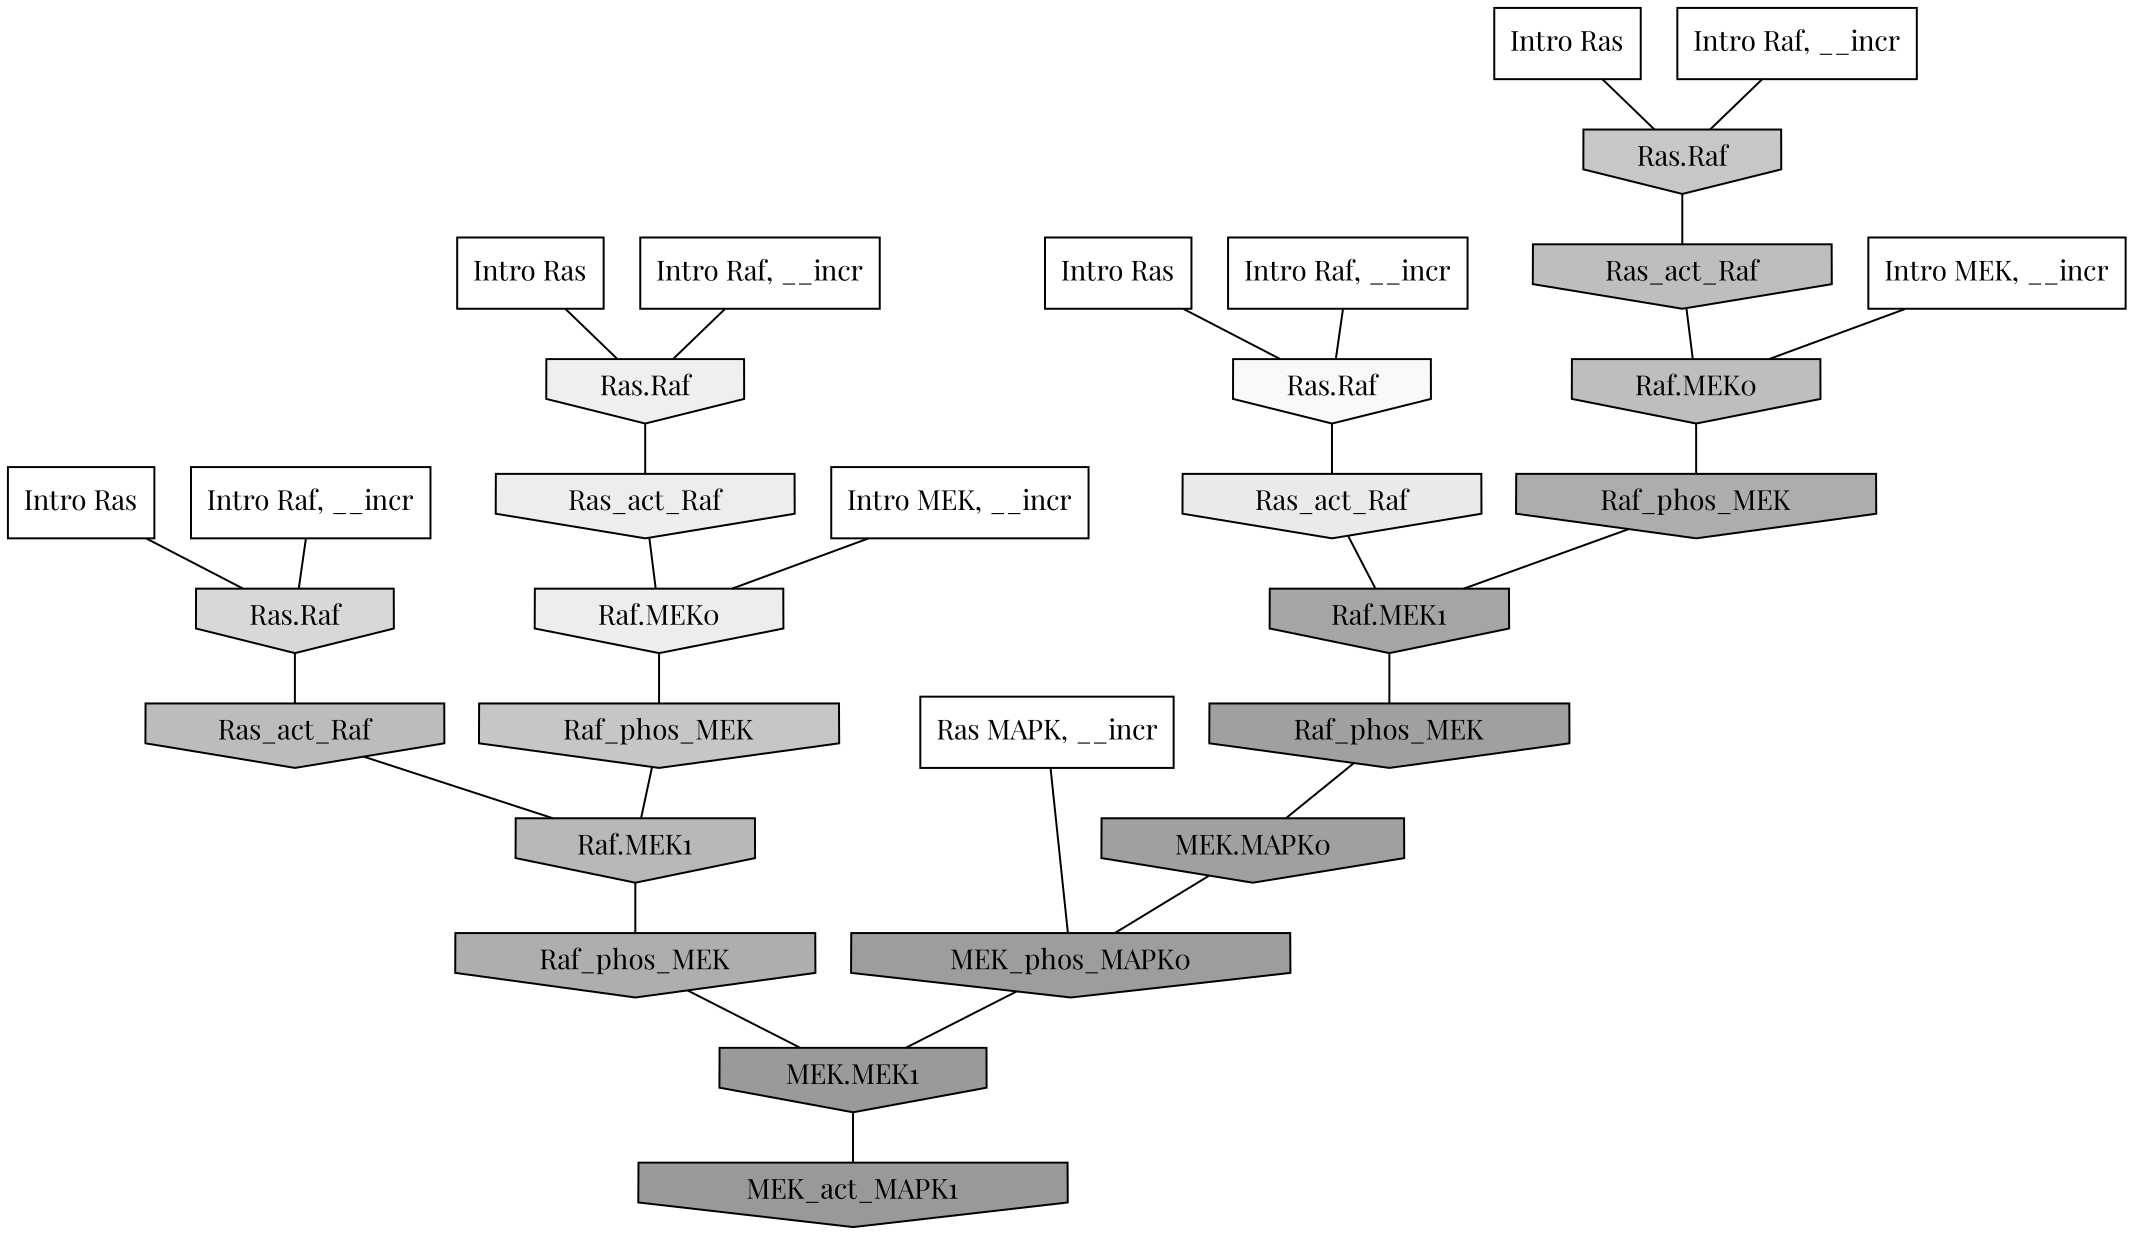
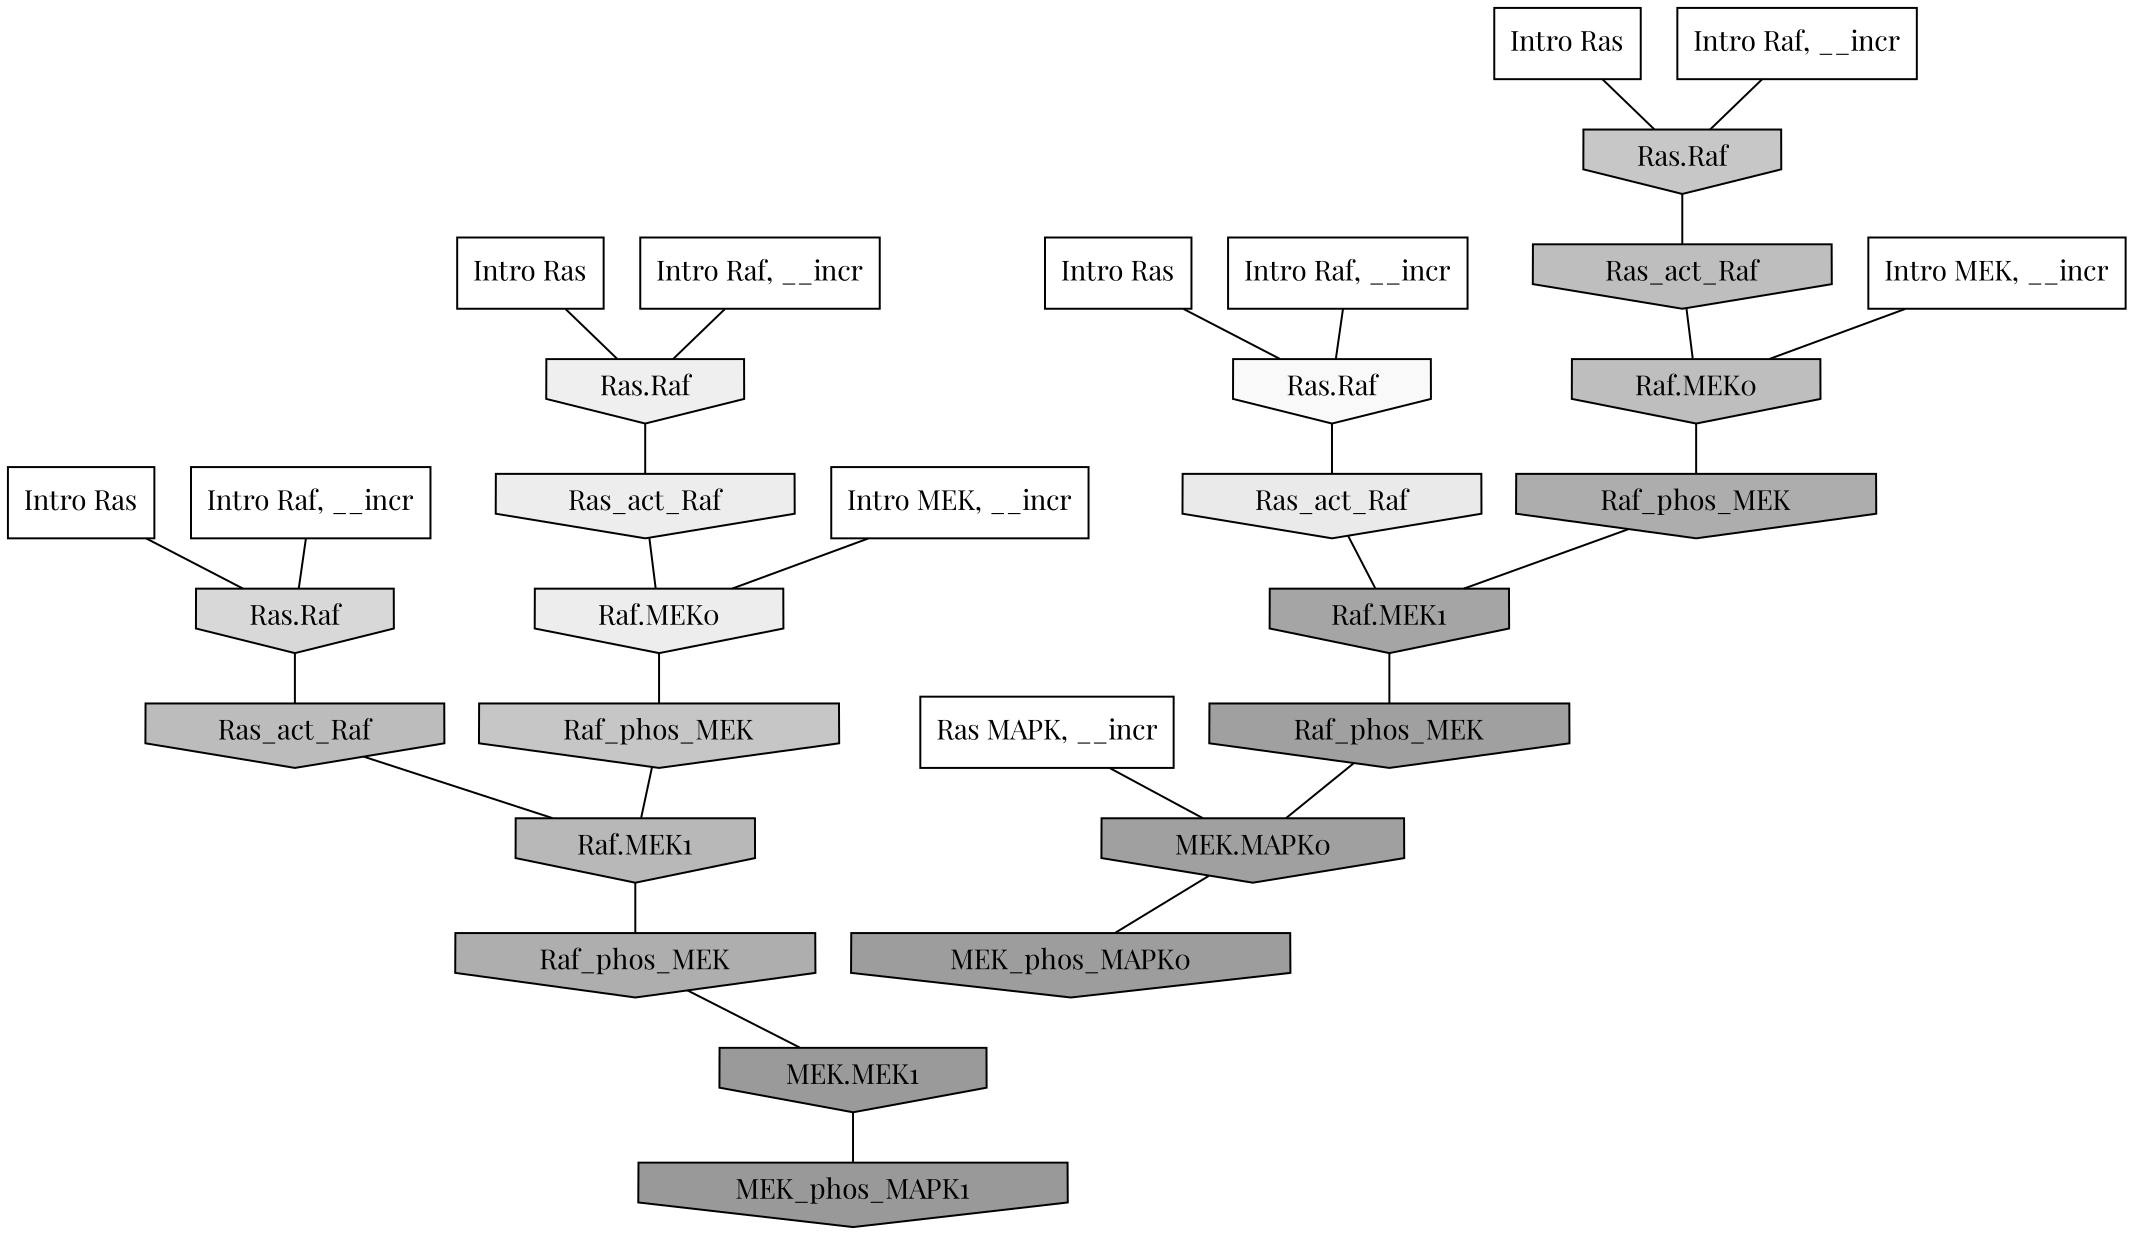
edge "Ras MAPK, __incr" -- "MEK_phos_MAPK0": now "Ras MAPK, __incr" -- "MEK.MAPK0"
edge "MEK_phos_MAPK0" -- "MEK.MEK1": removed
node "MEK_act_MAPK1": label "MEK_act_MAPK1" -> "MEK_phos_MAPK1"
